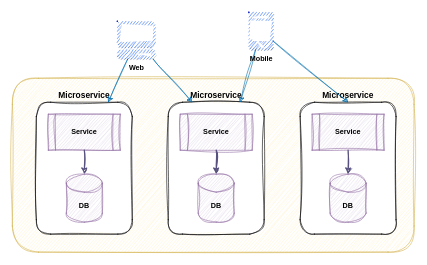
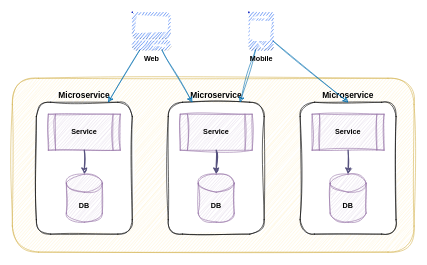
node "Web": moved (136, 40) -> (151, 31)
